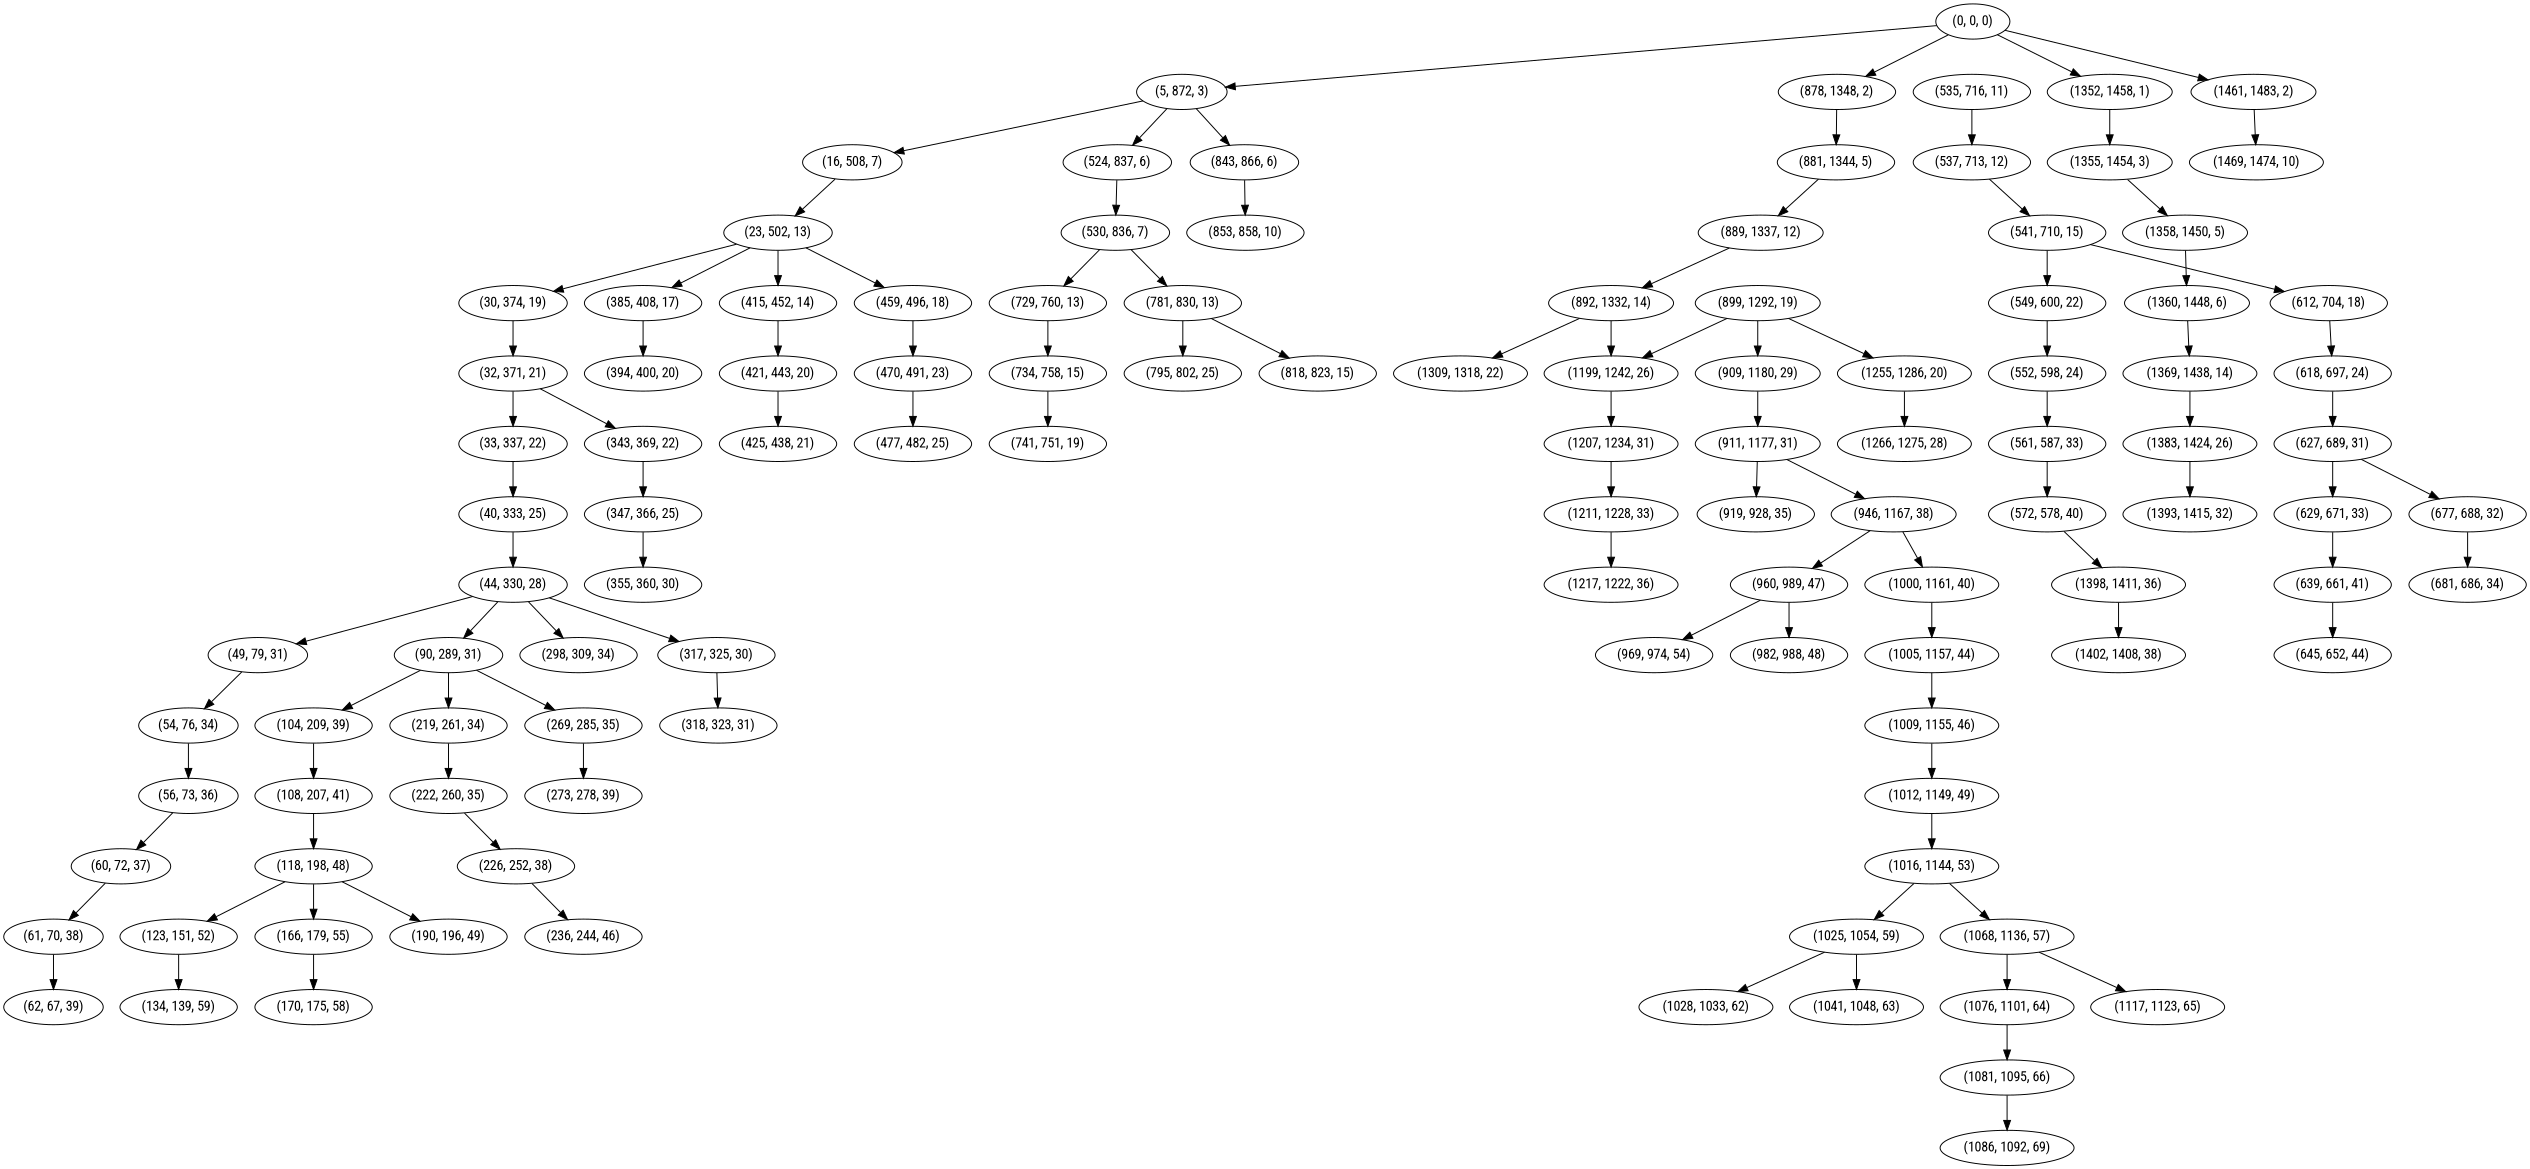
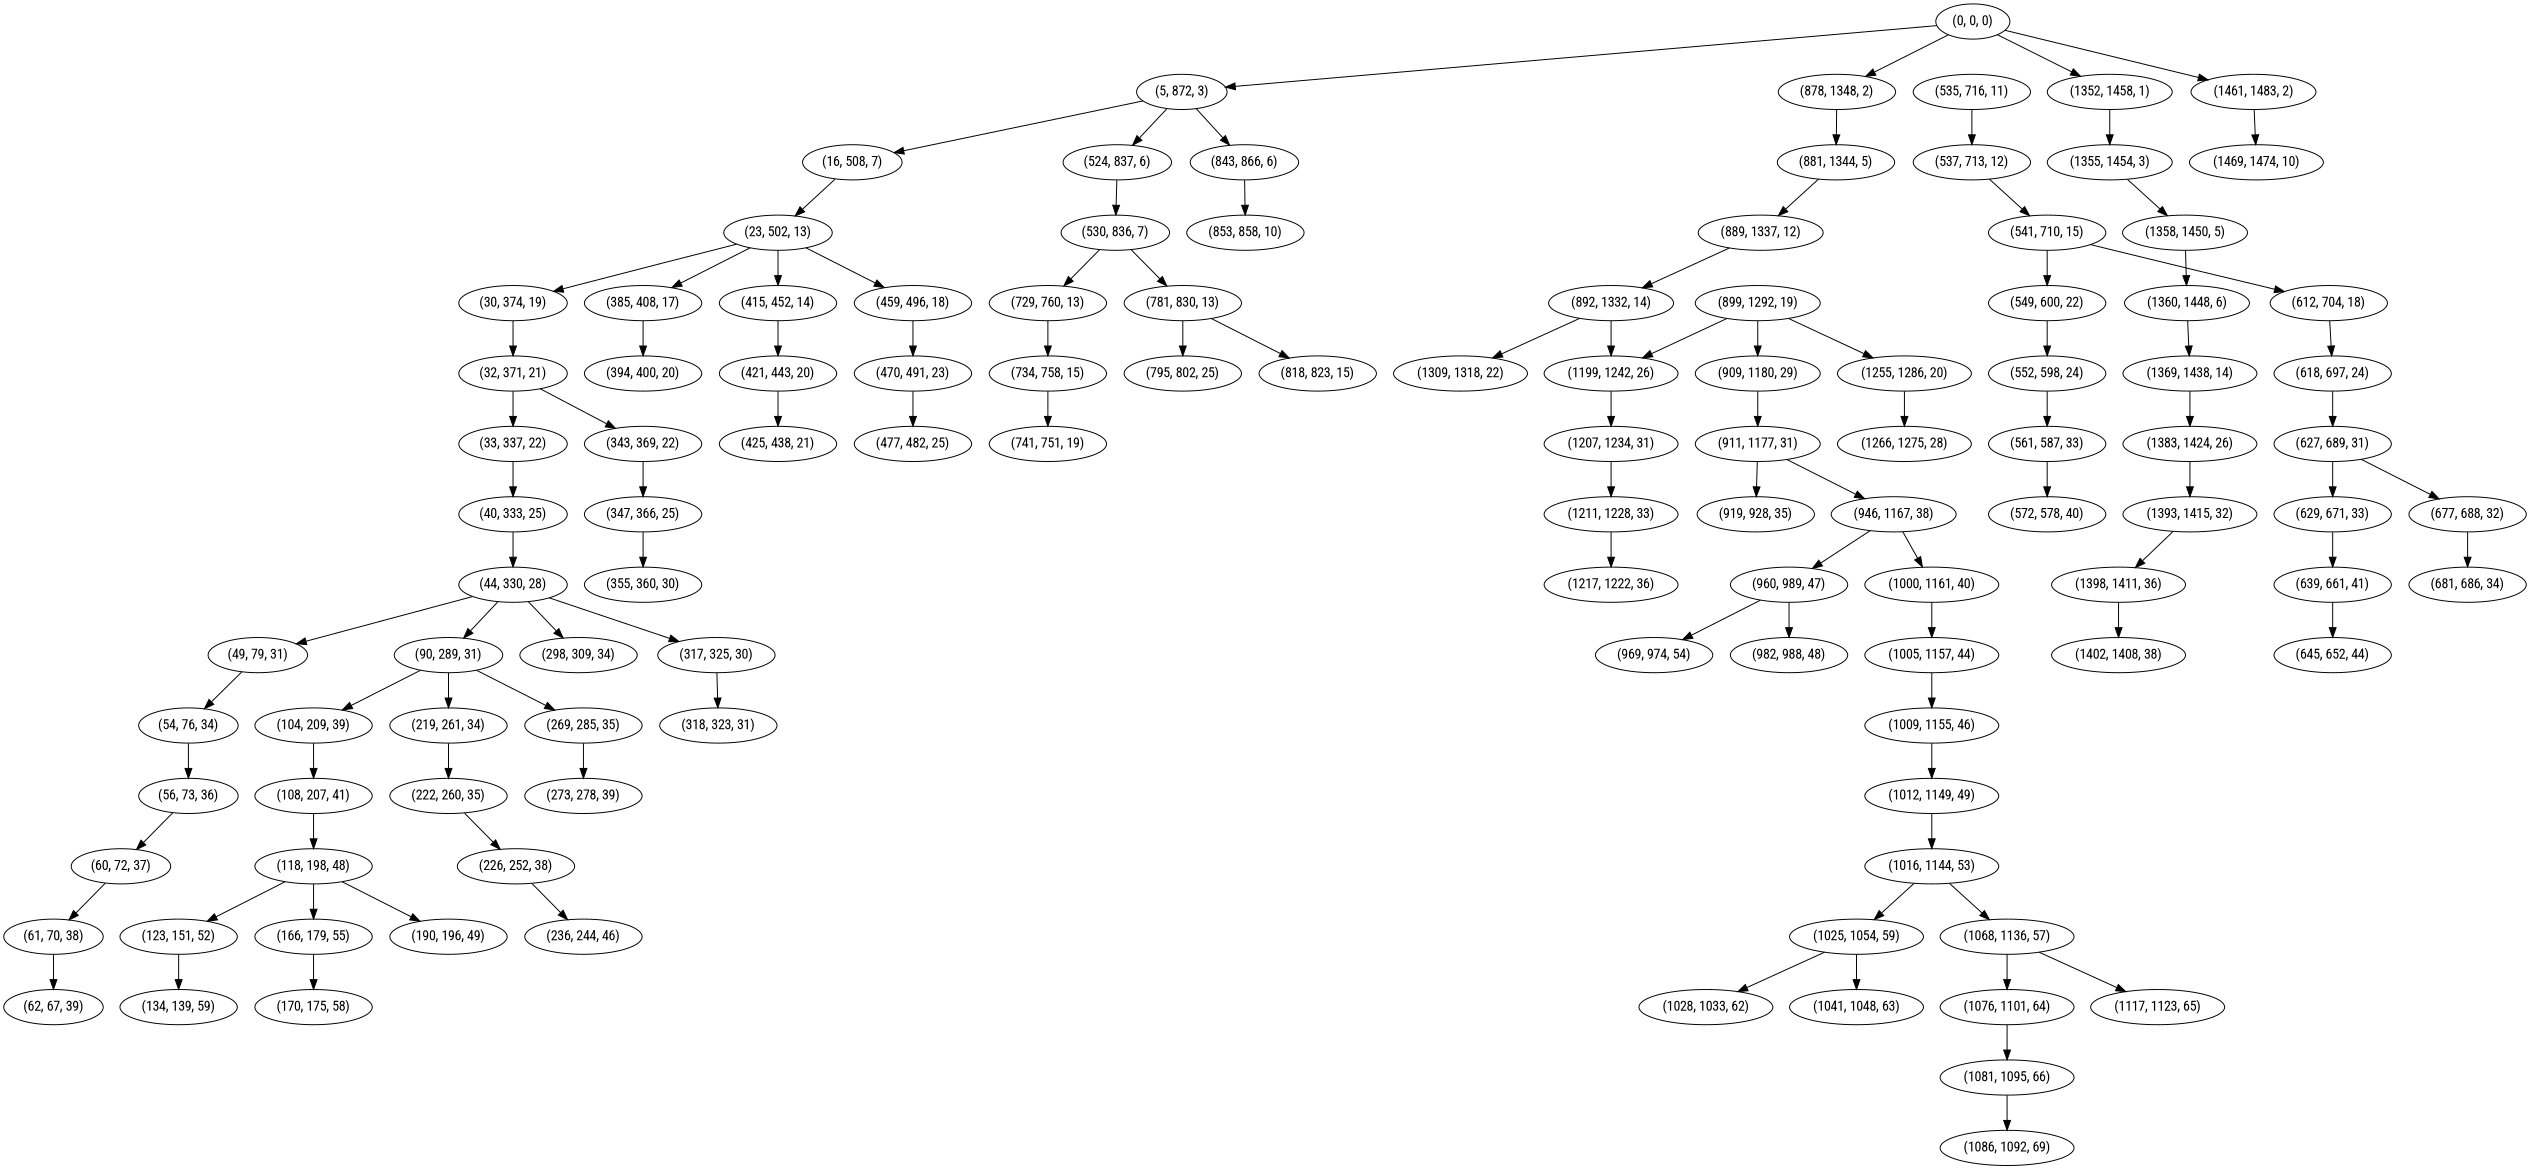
edge "(572, 578, 40)" -> "(1398, 1411, 36)": now "(1393, 1415, 32)" -> "(1398, 1411, 36)"
